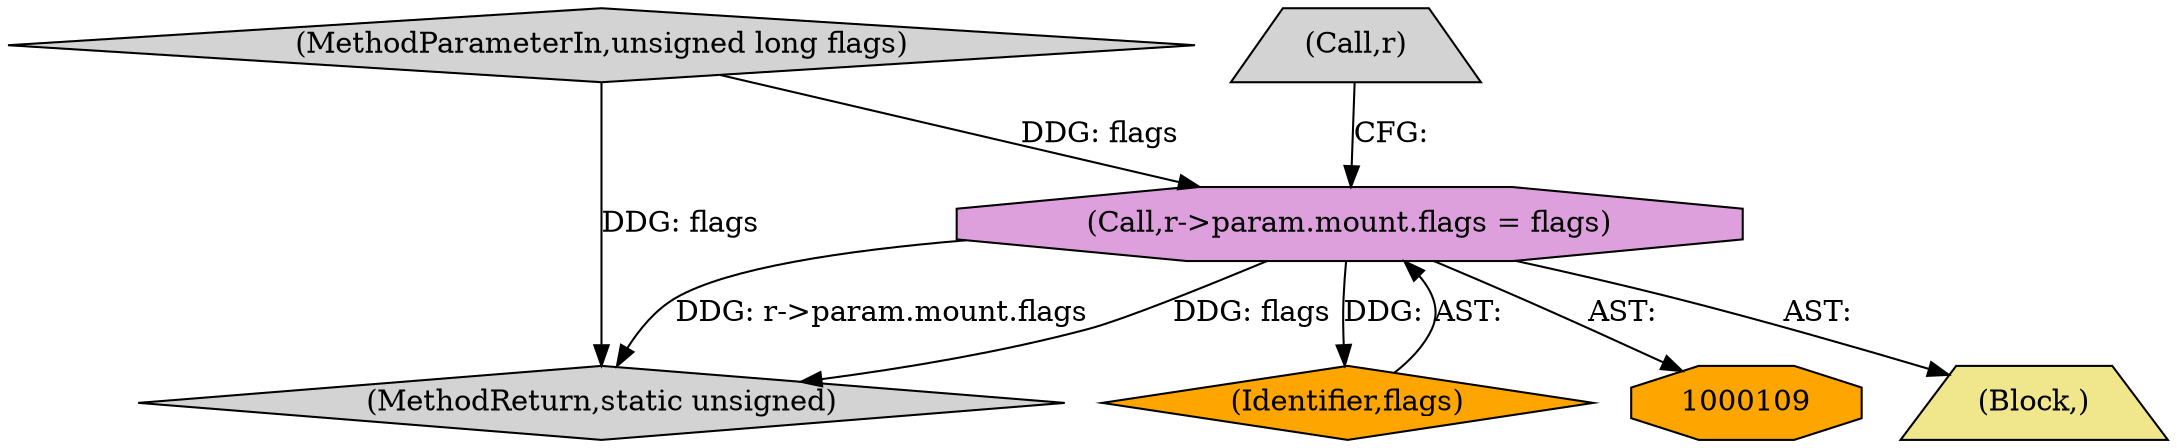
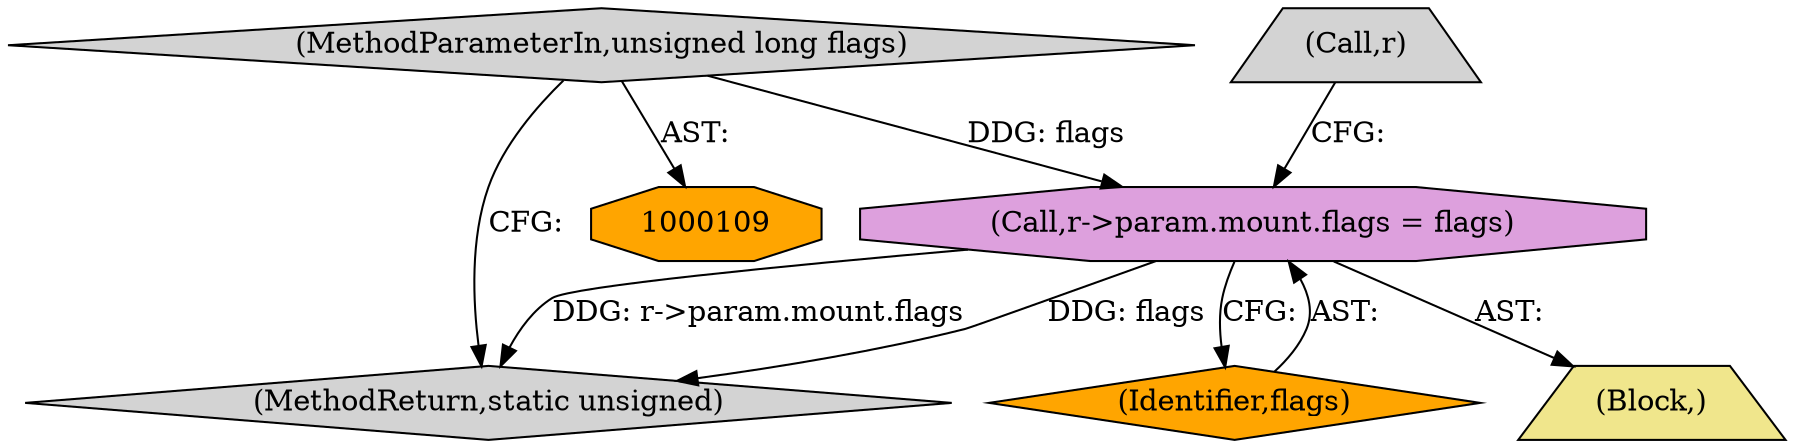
edge "(MethodParameterIn,unsigned long flags)" -> "(MethodReturn,static unsigned)": label "DDG: flags" -> "CFG: "
edge "(Call,r->param.mount.flags = flags)" -> "1000109": now "(MethodParameterIn,unsigned long flags)" -> "1000109"
edge "(Call,r->param.mount.flags = flags)" -> "(Identifier,flags)": label "DDG: " -> "CFG: "
